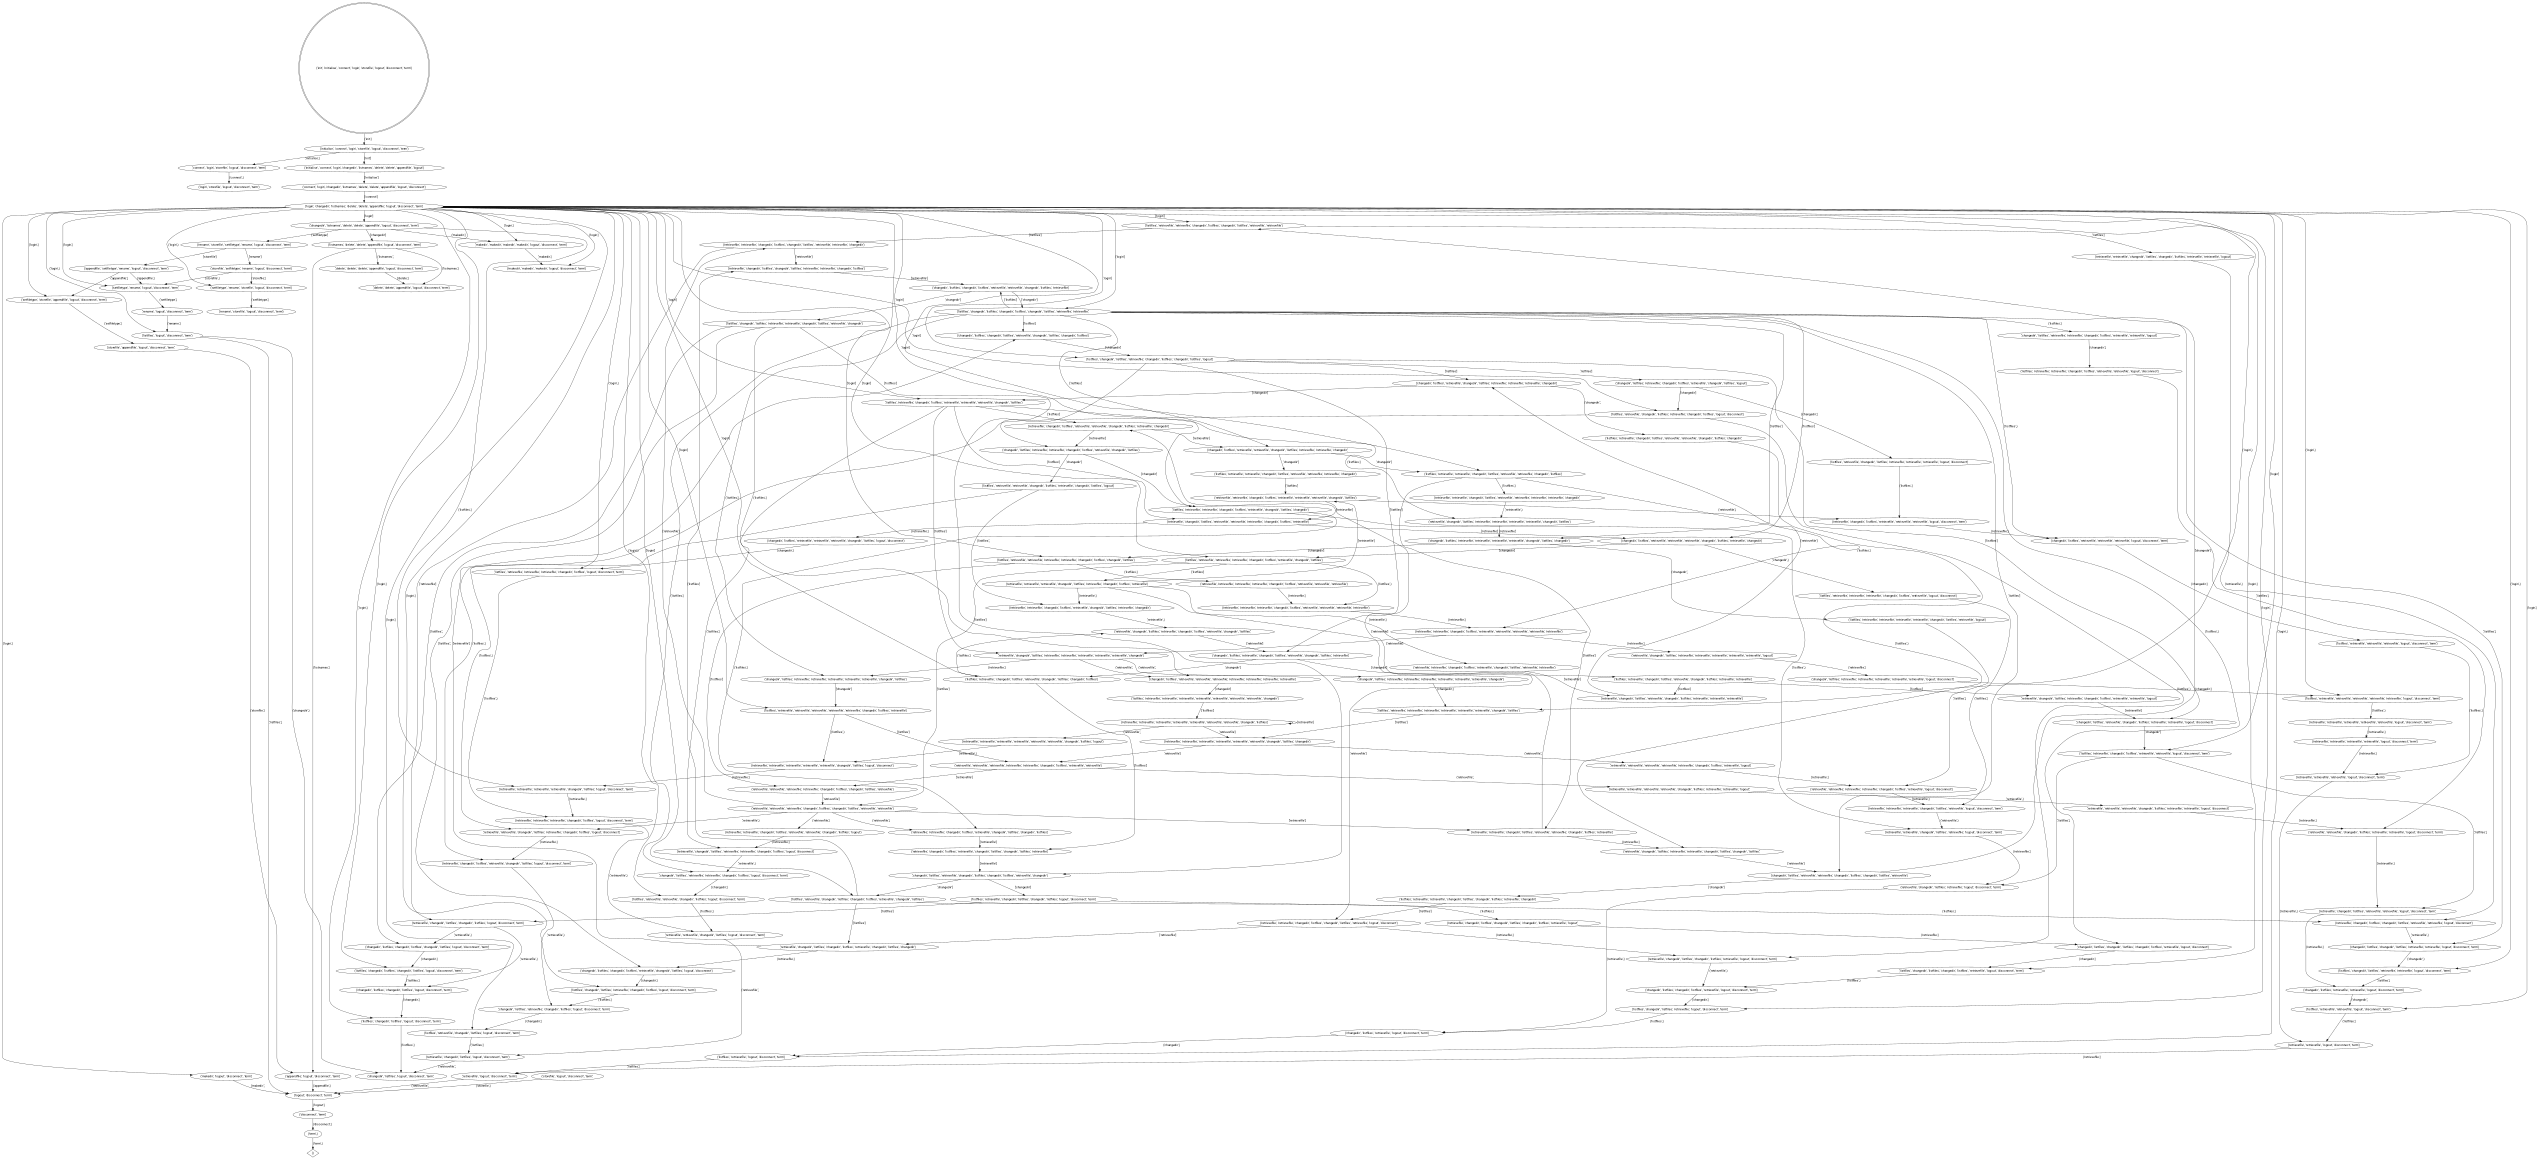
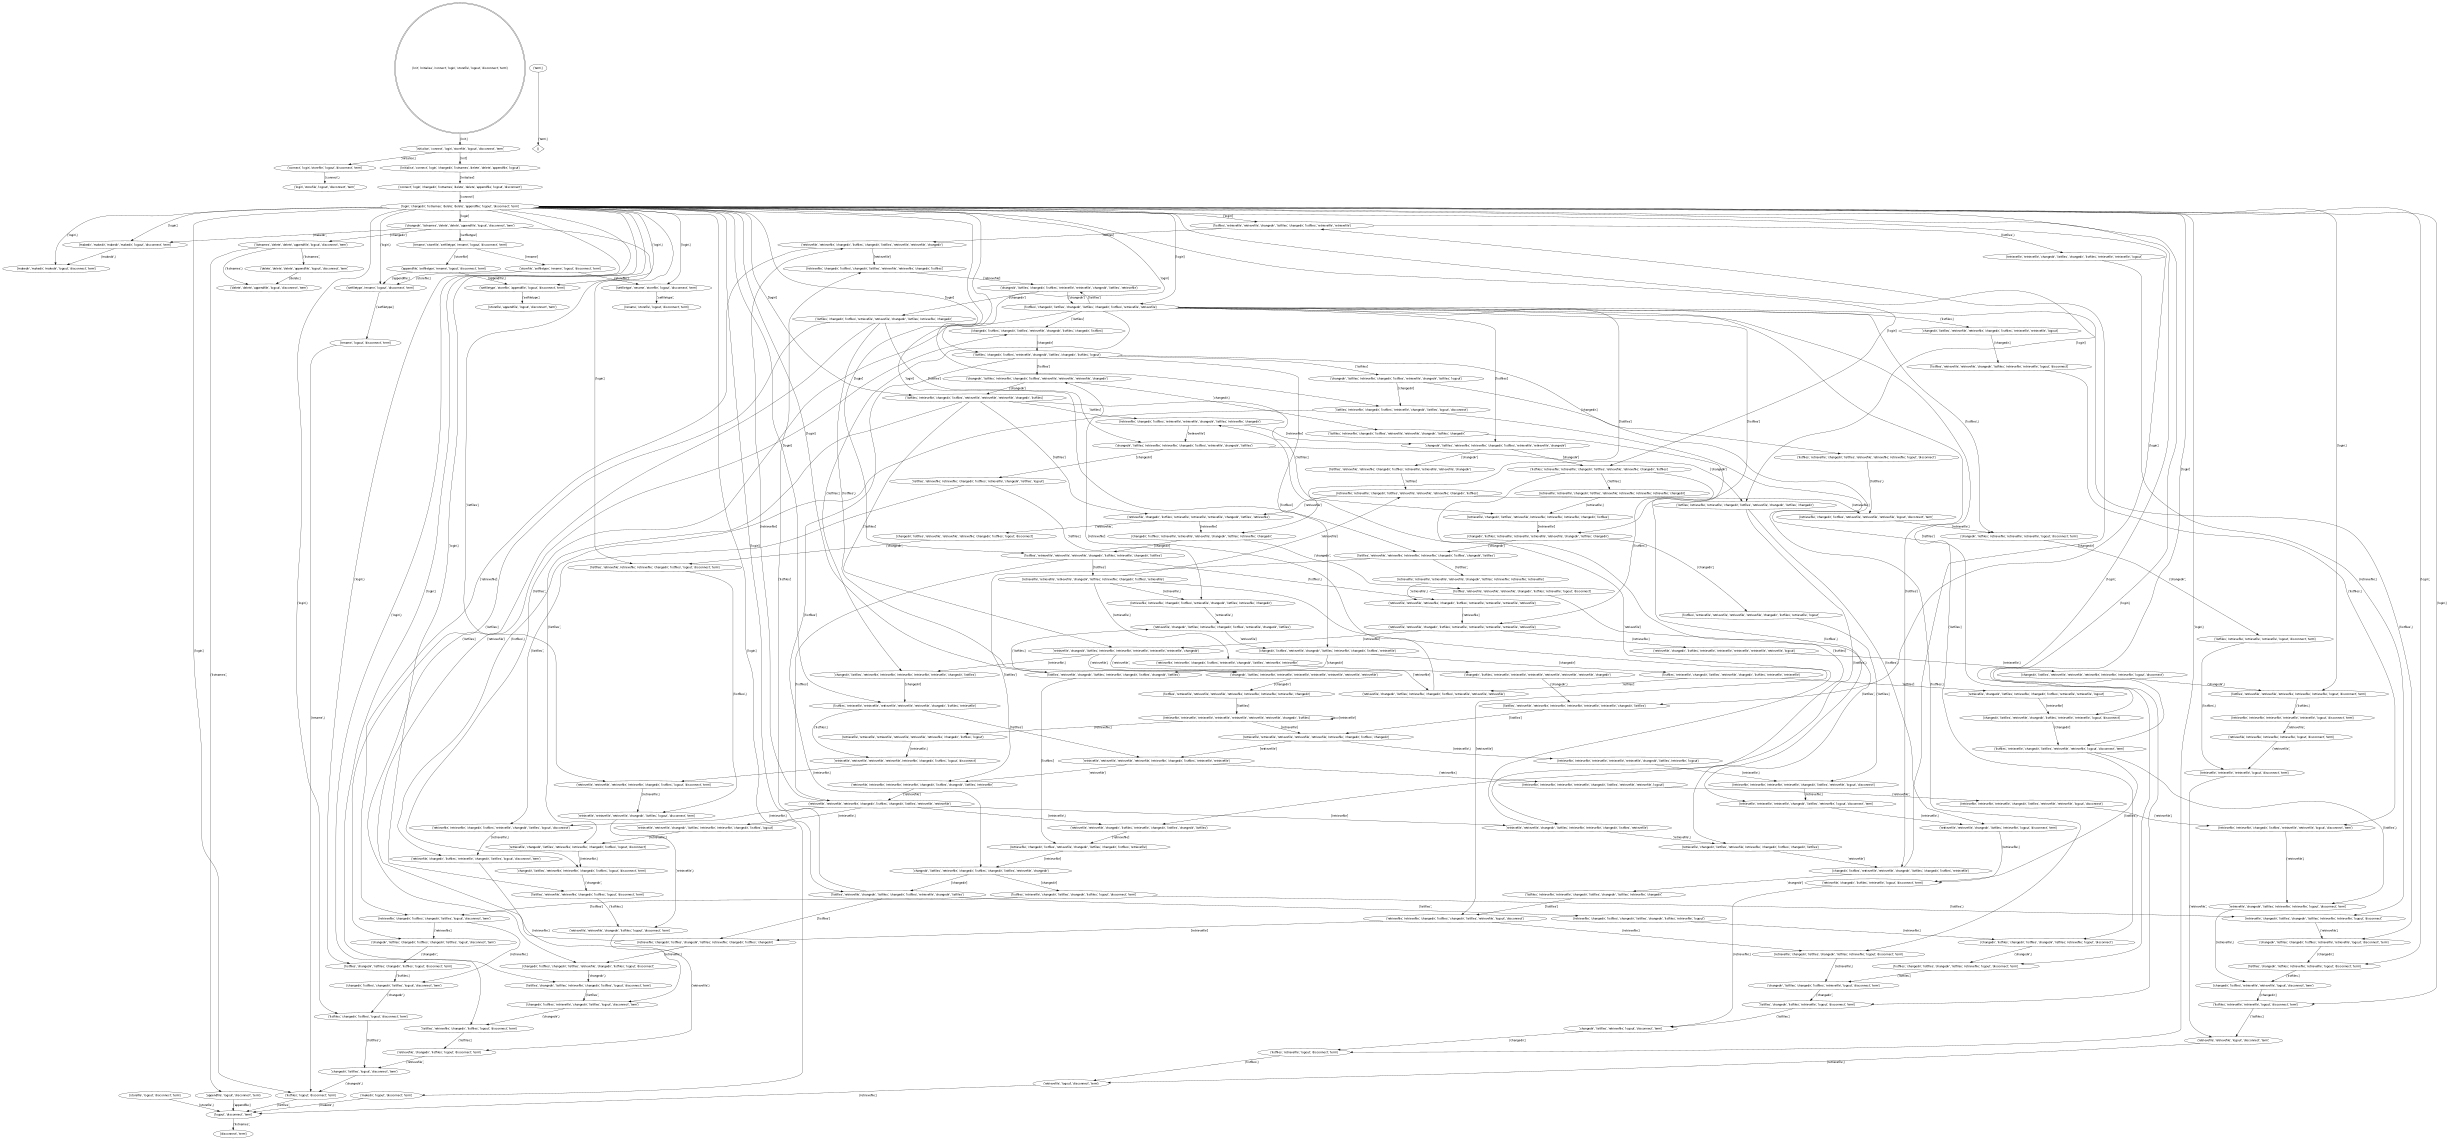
edge "('storefile', 'appendfile', 'logout', 'disconnect', 'term')" -> "('appendfile', 'logout', 'disconnect', 'term')": removed, label "('storefile',)"
edge "('listfiles', 'logout', 'disconnect', 'term')" -> "('changedir', 'listfiles', 'logout', 'disconnect', 'term')": reversed
edge "('logout', 'disconnect', 'term')" -> "('disconnect', 'term')": label "('logout',)" -> "('listnames',)"
edge "('disconnect', 'term')" -> "('term',)": removed, label "('disconnect',)"
